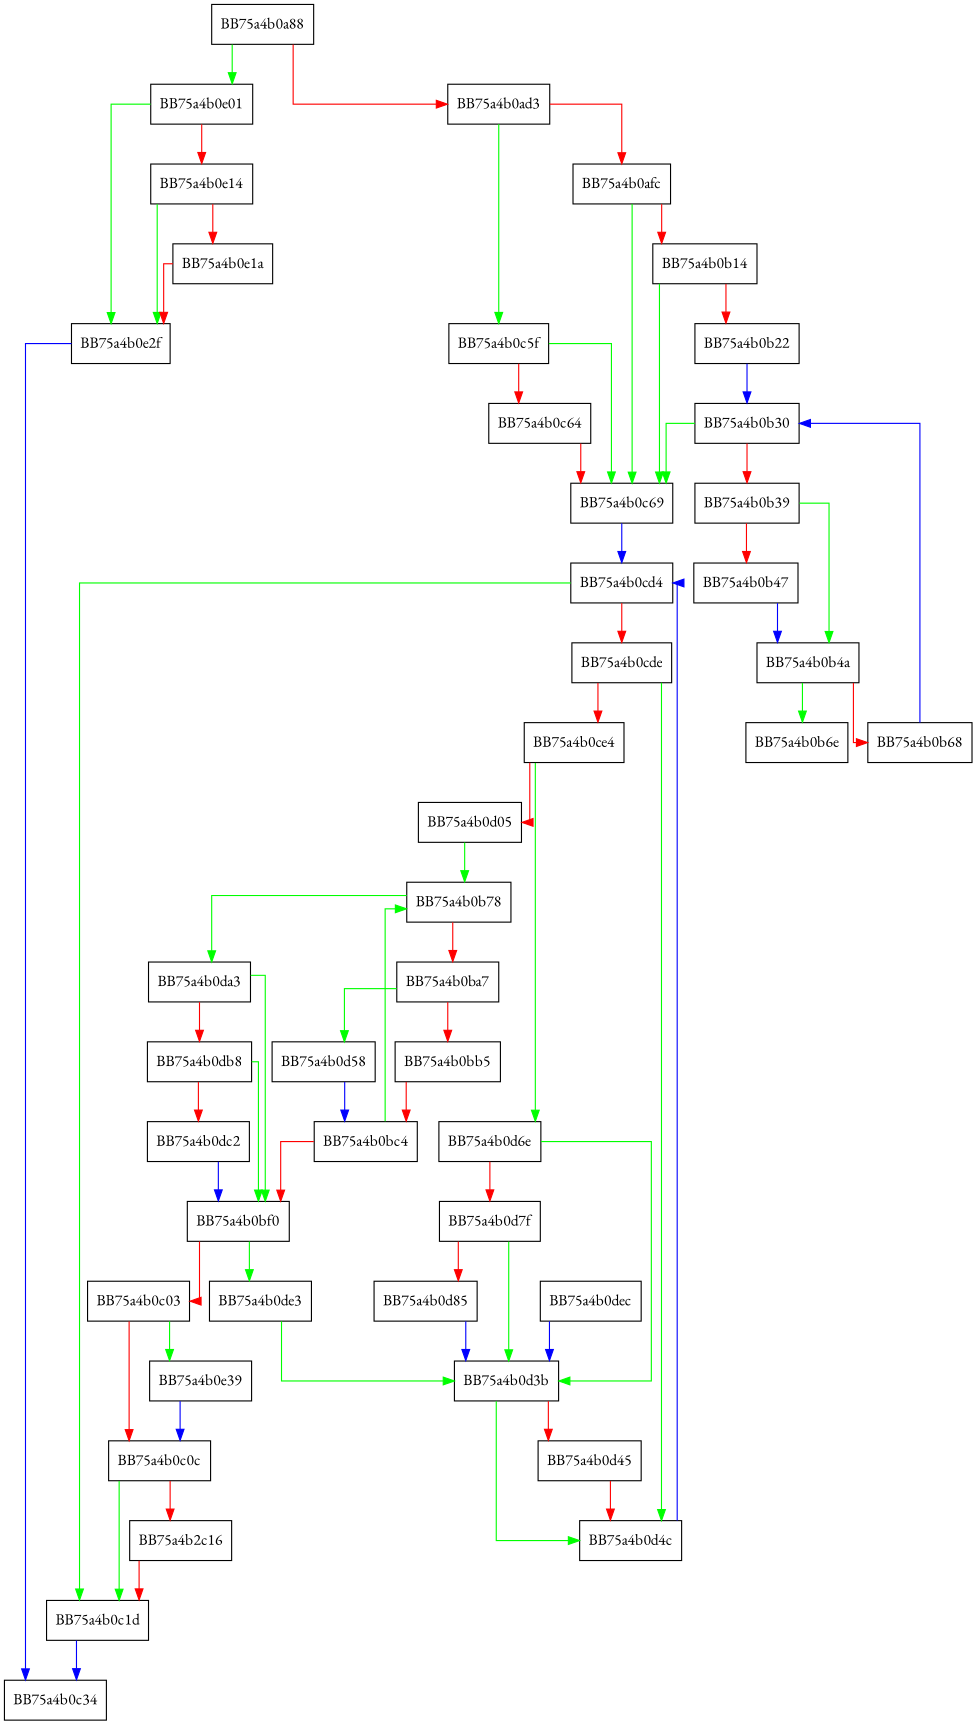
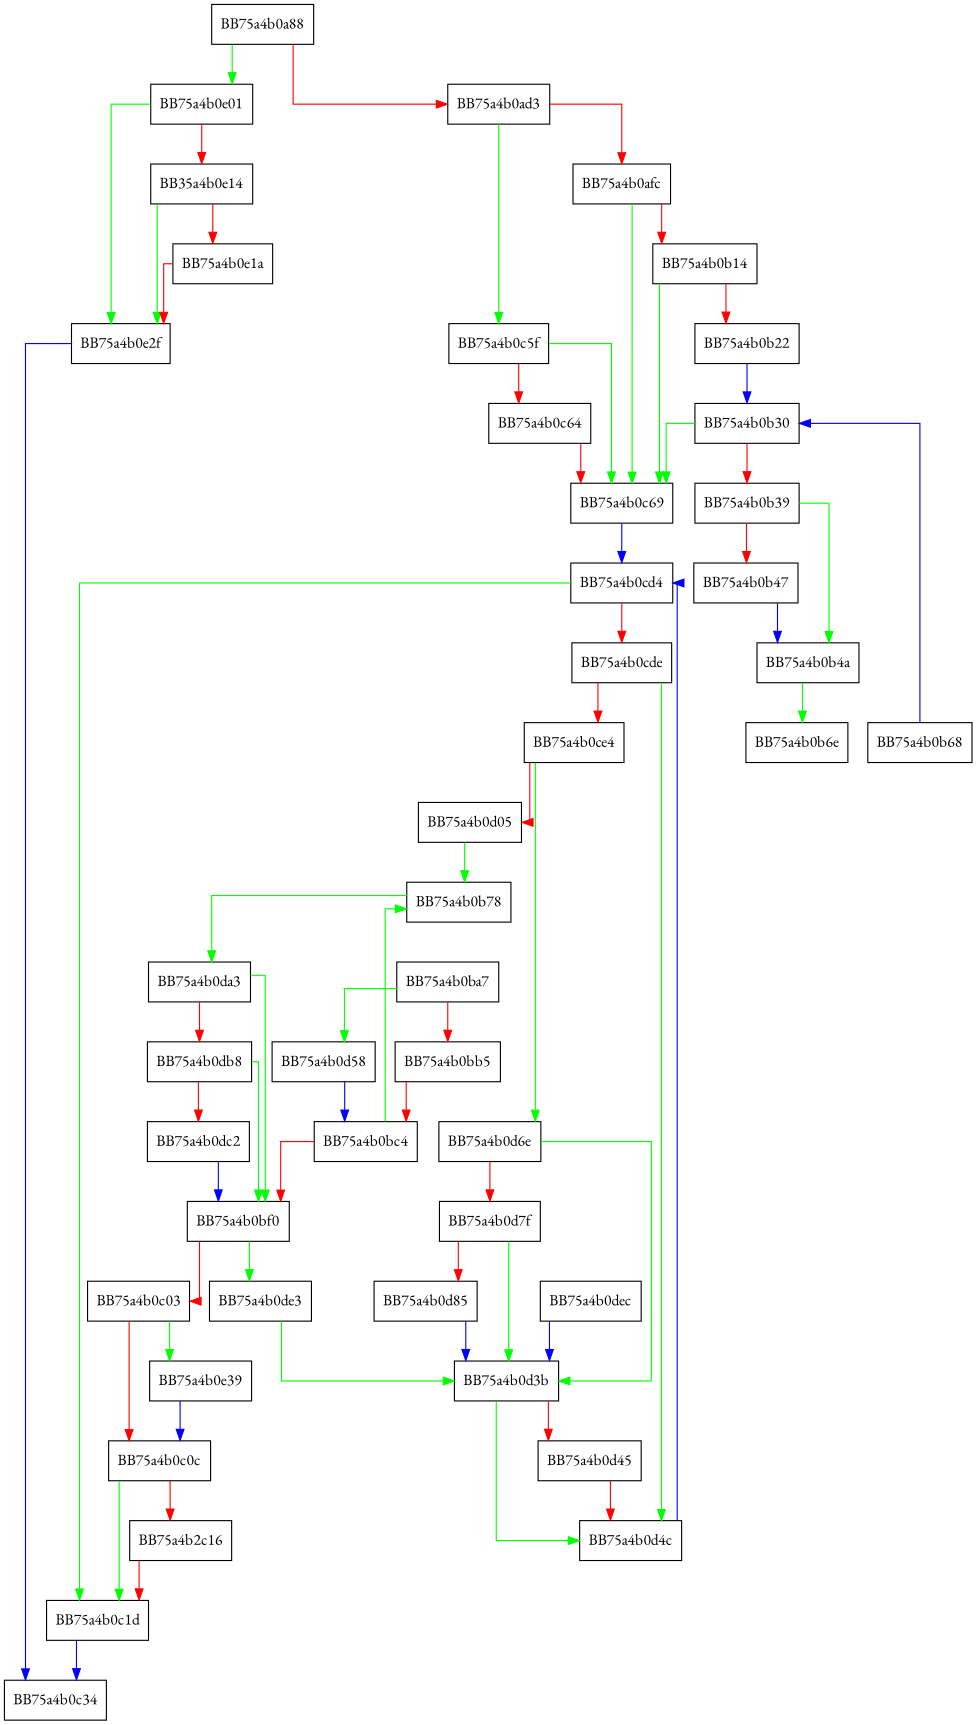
node "BB75a4b0e14": label "BB75a4b0e14" -> "BB35a4b0e14"
edge "BB75a4b0b4a" -> "BB75a4b0b68": removed
edge "BB75a4b0b78" -> "BB75a4b0ba7": removed
